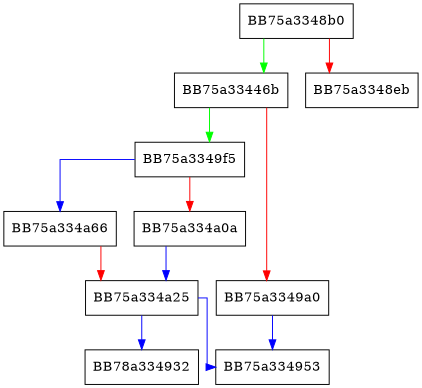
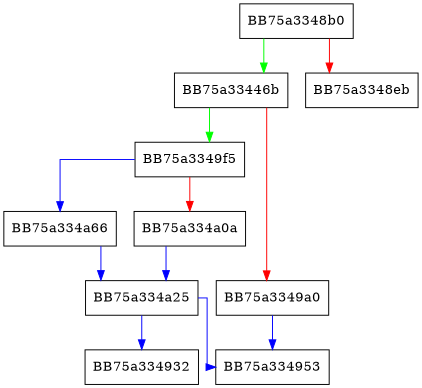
edge "BB75a334a66" -> "BB75a334a25": color red -> blue
node "BB78a334932": label "BB78a334932" -> "BB75a334932"
